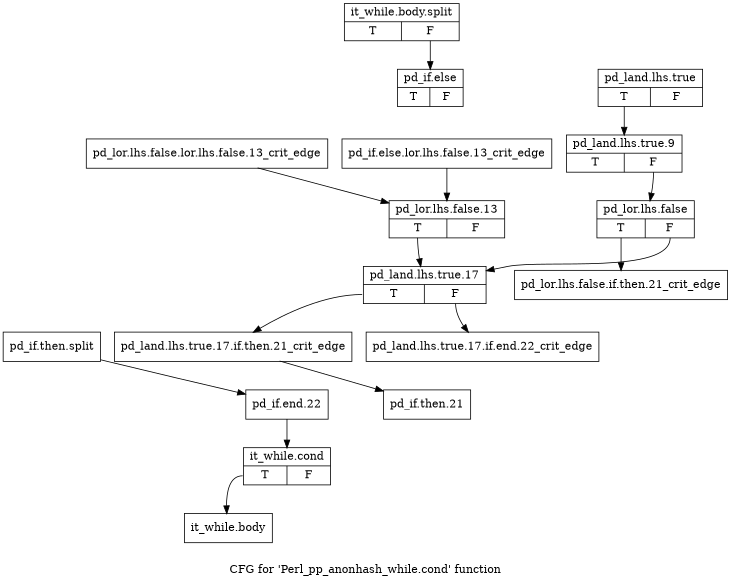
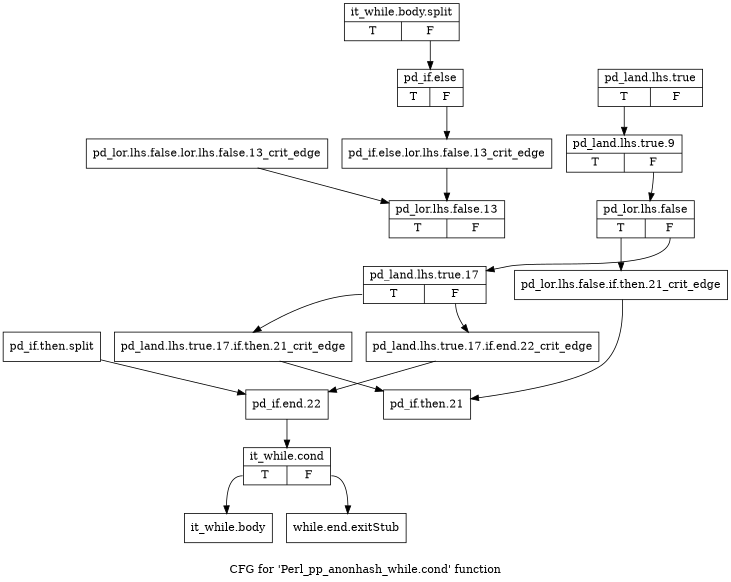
edge "pd_if.else" -> "pd_if.else.lor.lhs.false.13_crit_edge": added
edge "pd_lor.lhs.false.13" -> "pd_land.lhs.true.17": removed
edge "pd_land.lhs.true.17.if.end.22_crit_edge" -> "pd_if.end.22": added
edge "pd_lor.lhs.false.if.then.21_crit_edge" -> "pd_if.then.21": added
node "while.end.exitStub": added
